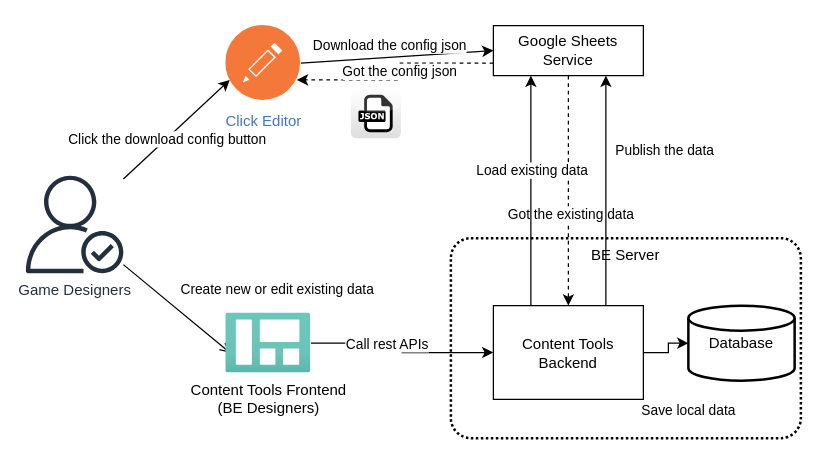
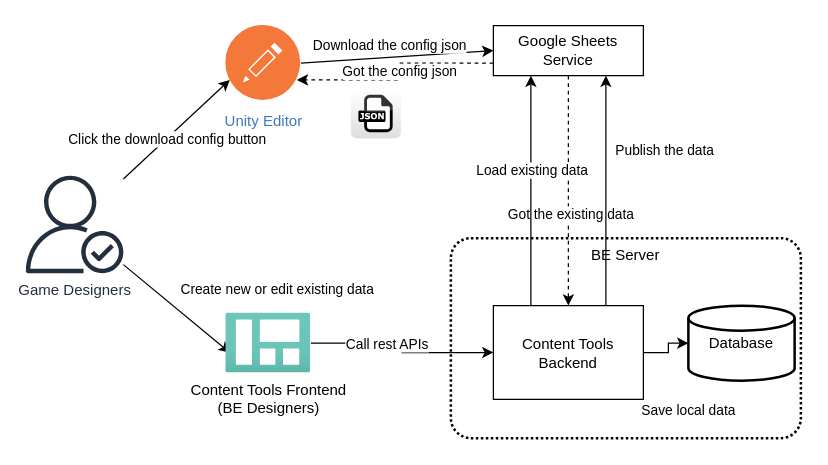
node "Click Editor": label "Click Editor" -> "Unity Editor"
edge "Game Designers" -> "Content Tools Frontend (BE Designers)": arrowhead open -> classic
